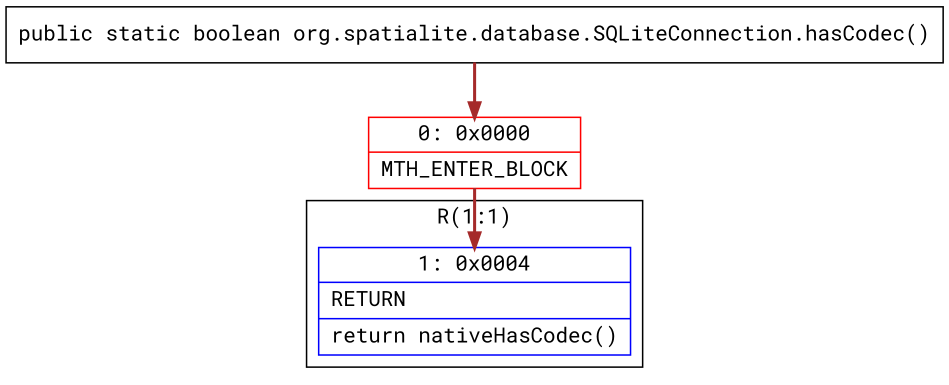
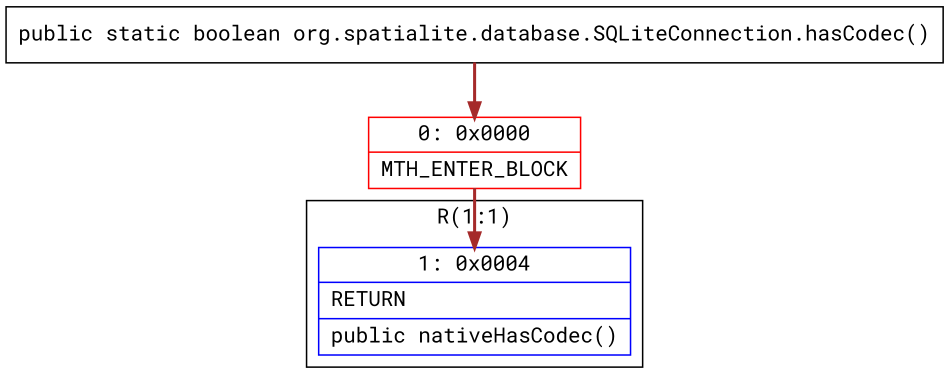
node "1: 0x0004": text "return nativeHasCodec()" -> "public nativeHasCodec()"
